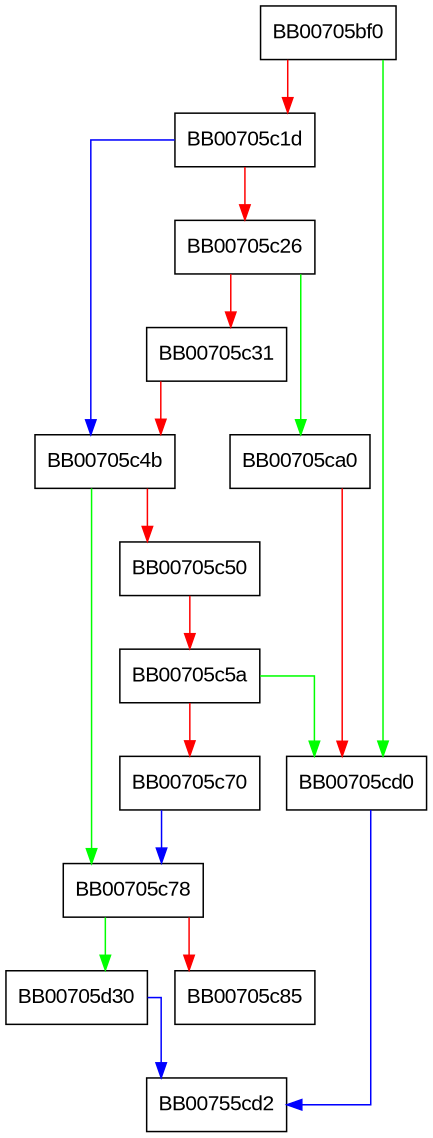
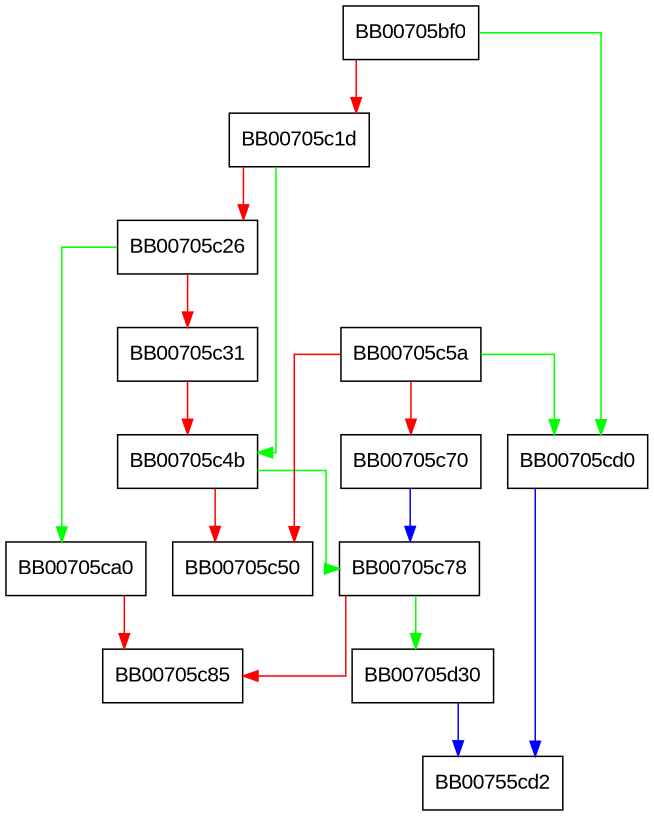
edge "BB00705c1d" -> "BB00705c4b": color blue -> green
edge "BB00705c50" -> "BB00705c5a": reversed
edge "BB00705ca0" -> "BB00705cd0": now "BB00705ca0" -> "BB00705c85"
